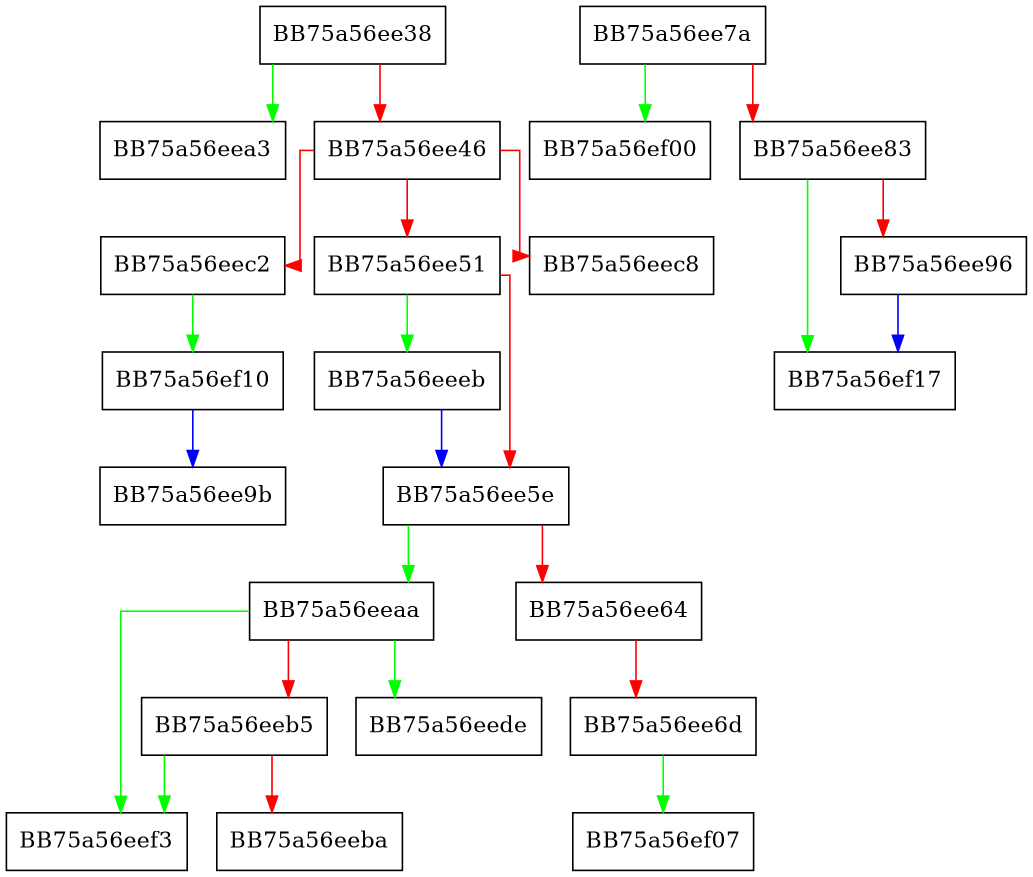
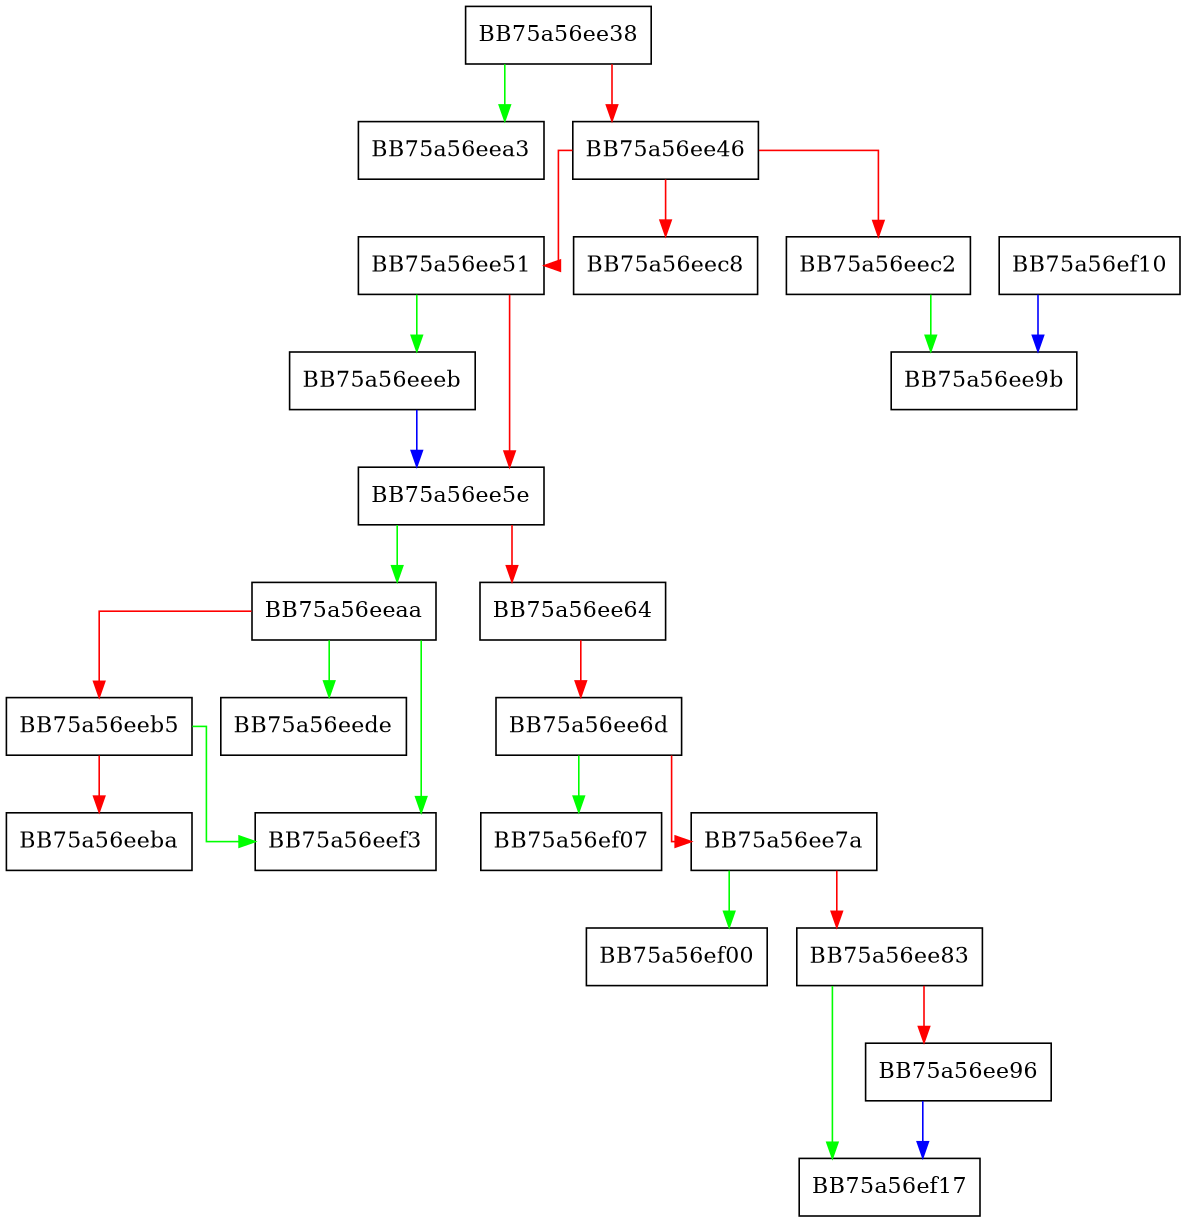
edge "BB75a56eec2" -> "BB75a56ef10": now "BB75a56eec2" -> "BB75a56ee9b"
edge "BB75a56ee6d" -> "BB75a56ee7a": added
